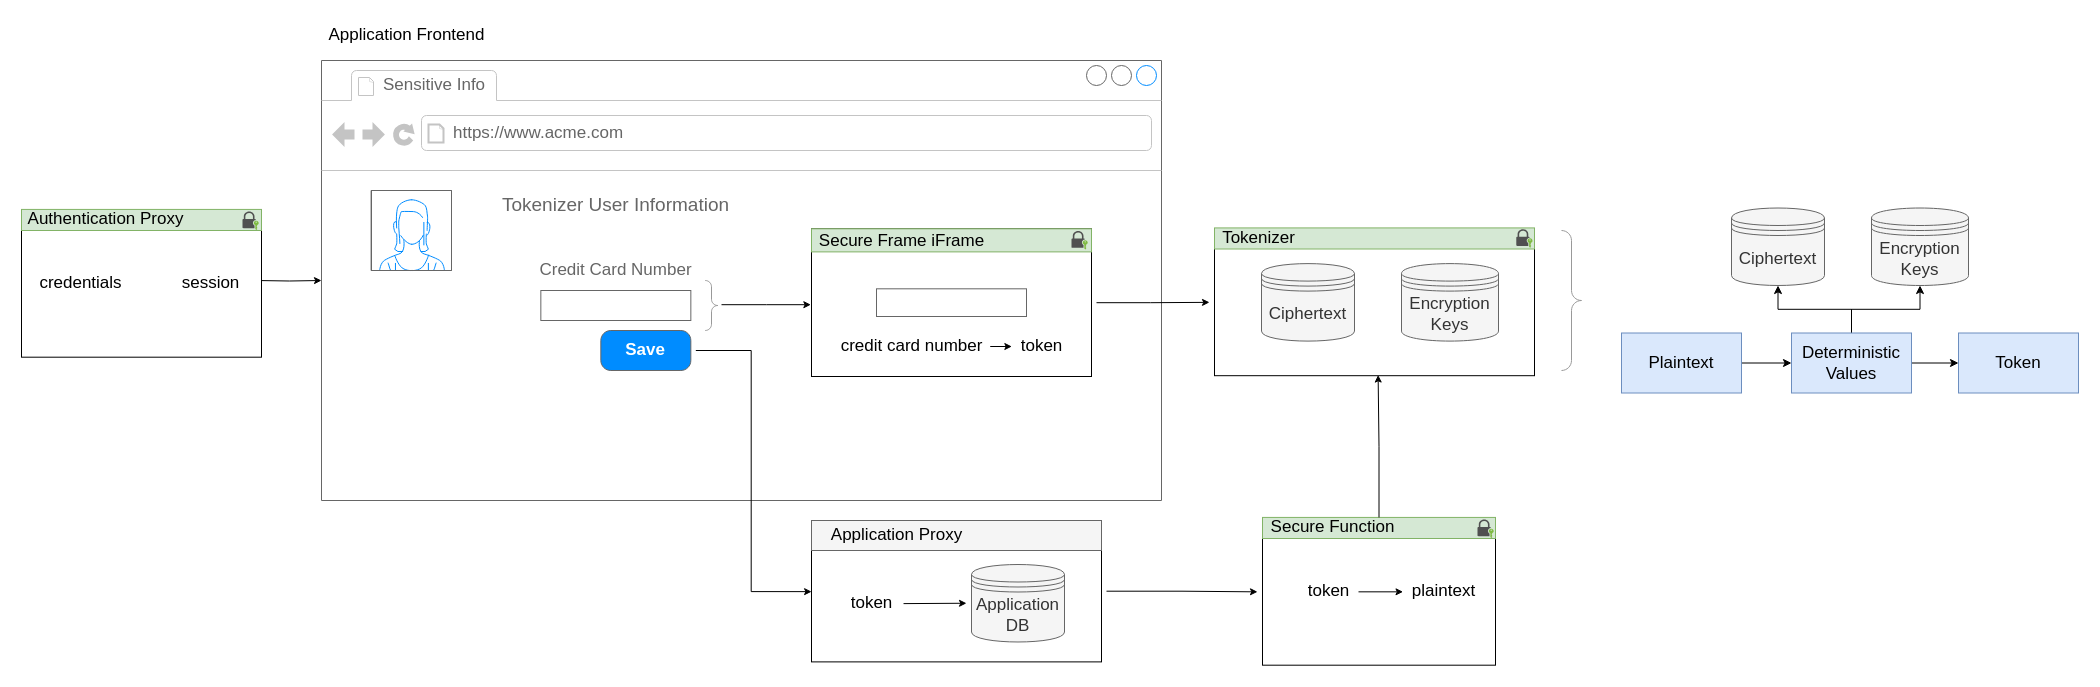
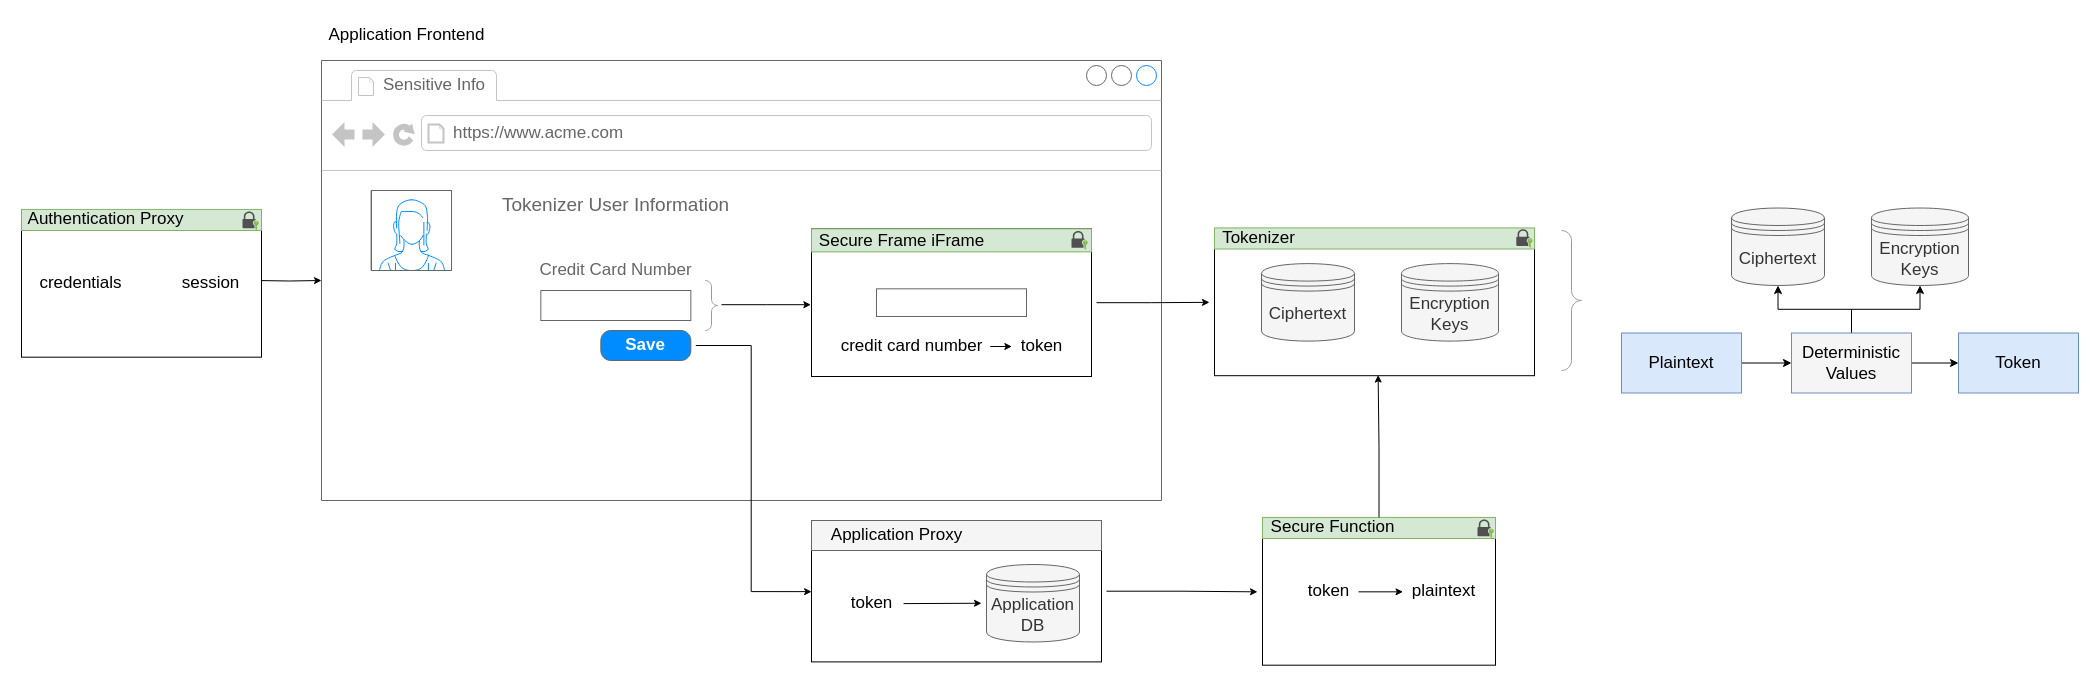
node "Save": size 90x40 -> 90x30
node "Deterministic Values": fillcolor #dae8fc -> #f5f5f5
node "Application DB": moved (1018, 603) -> (1033, 603)
